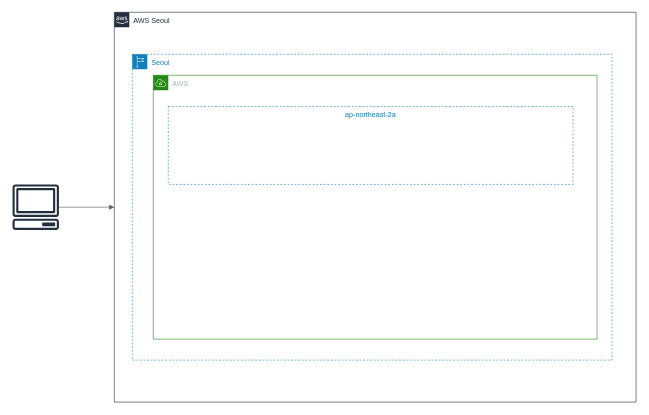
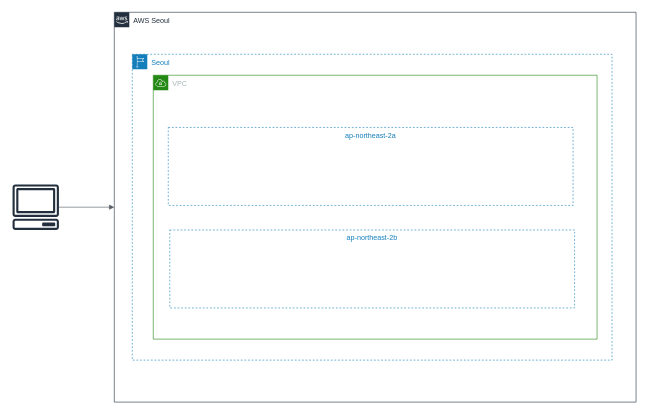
node "AWS": label "AWS" -> "VPC"
node "ap-northeast-2a": moved (371, 146) -> (371, 167)
node "ap-northeast-2b": added
